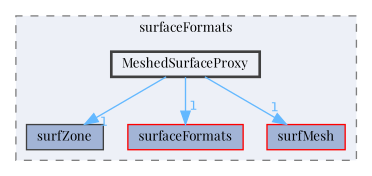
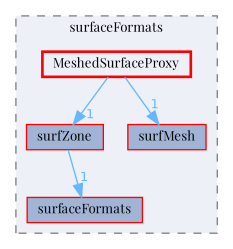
node "MeshedSurfaceProxy": color grey25 -> red
edge "MeshedSurfaceProxy" -> "surfaceFormats": now "surfZone" -> "surfaceFormats"
node "surfZone": color grey25 -> red
